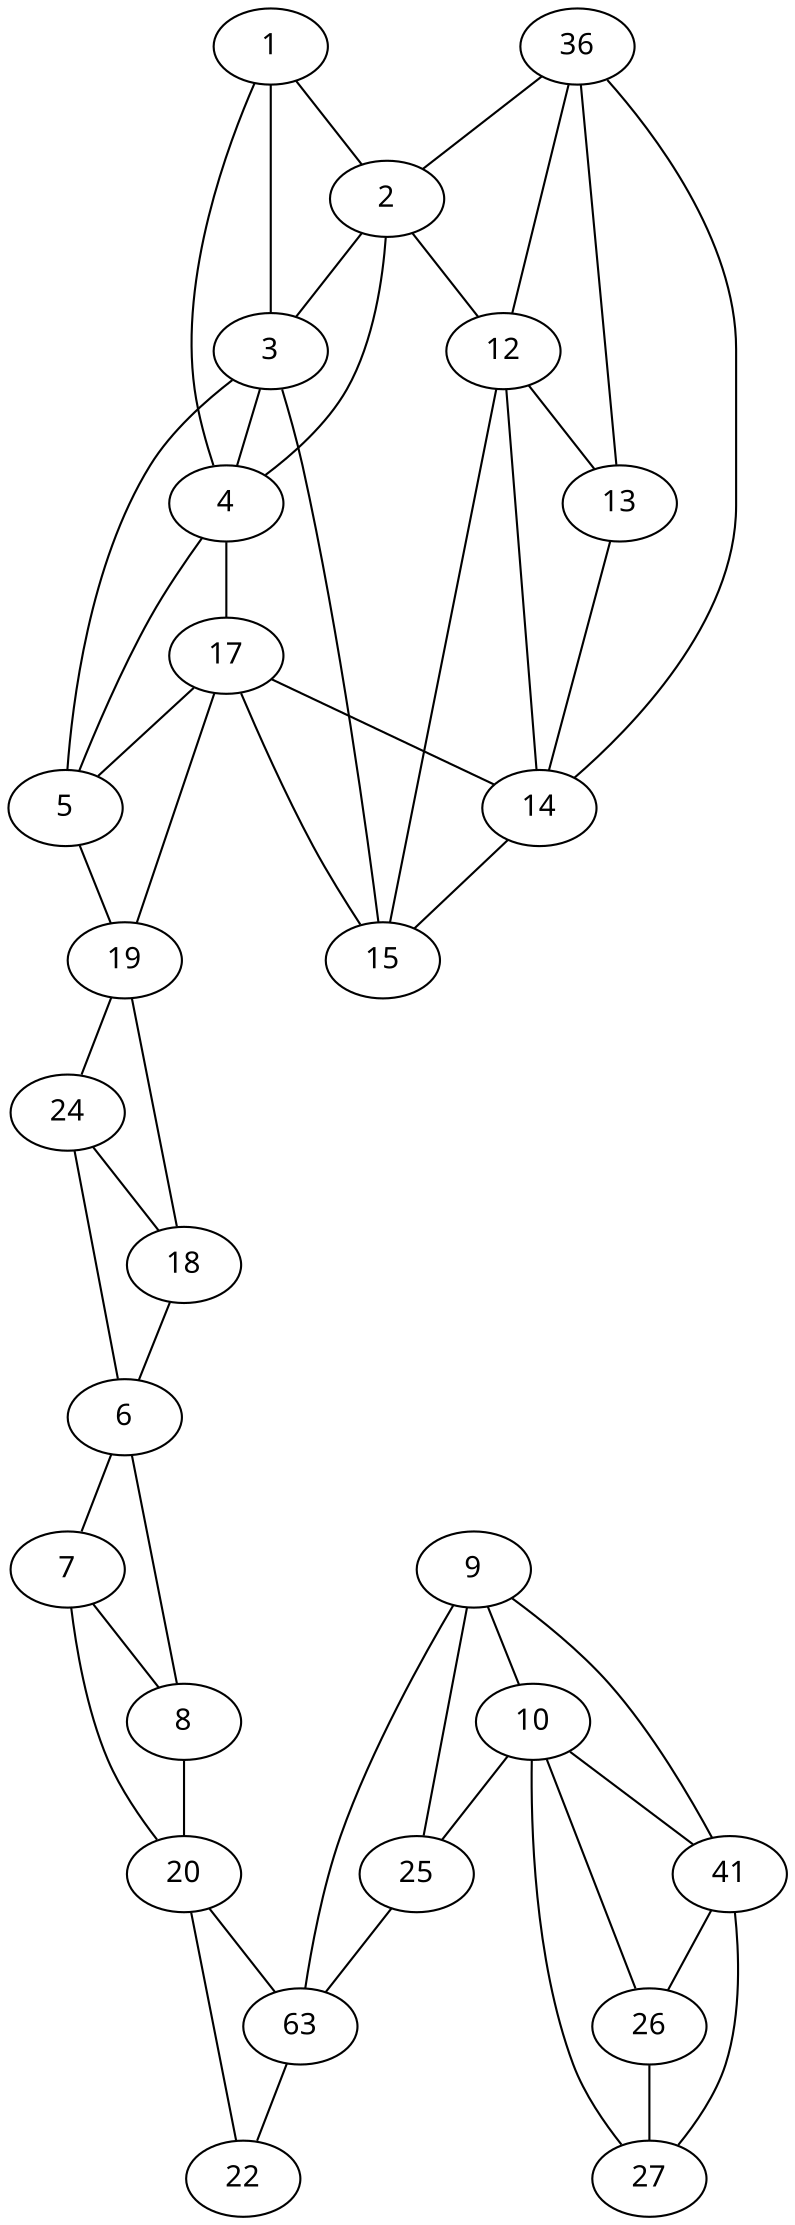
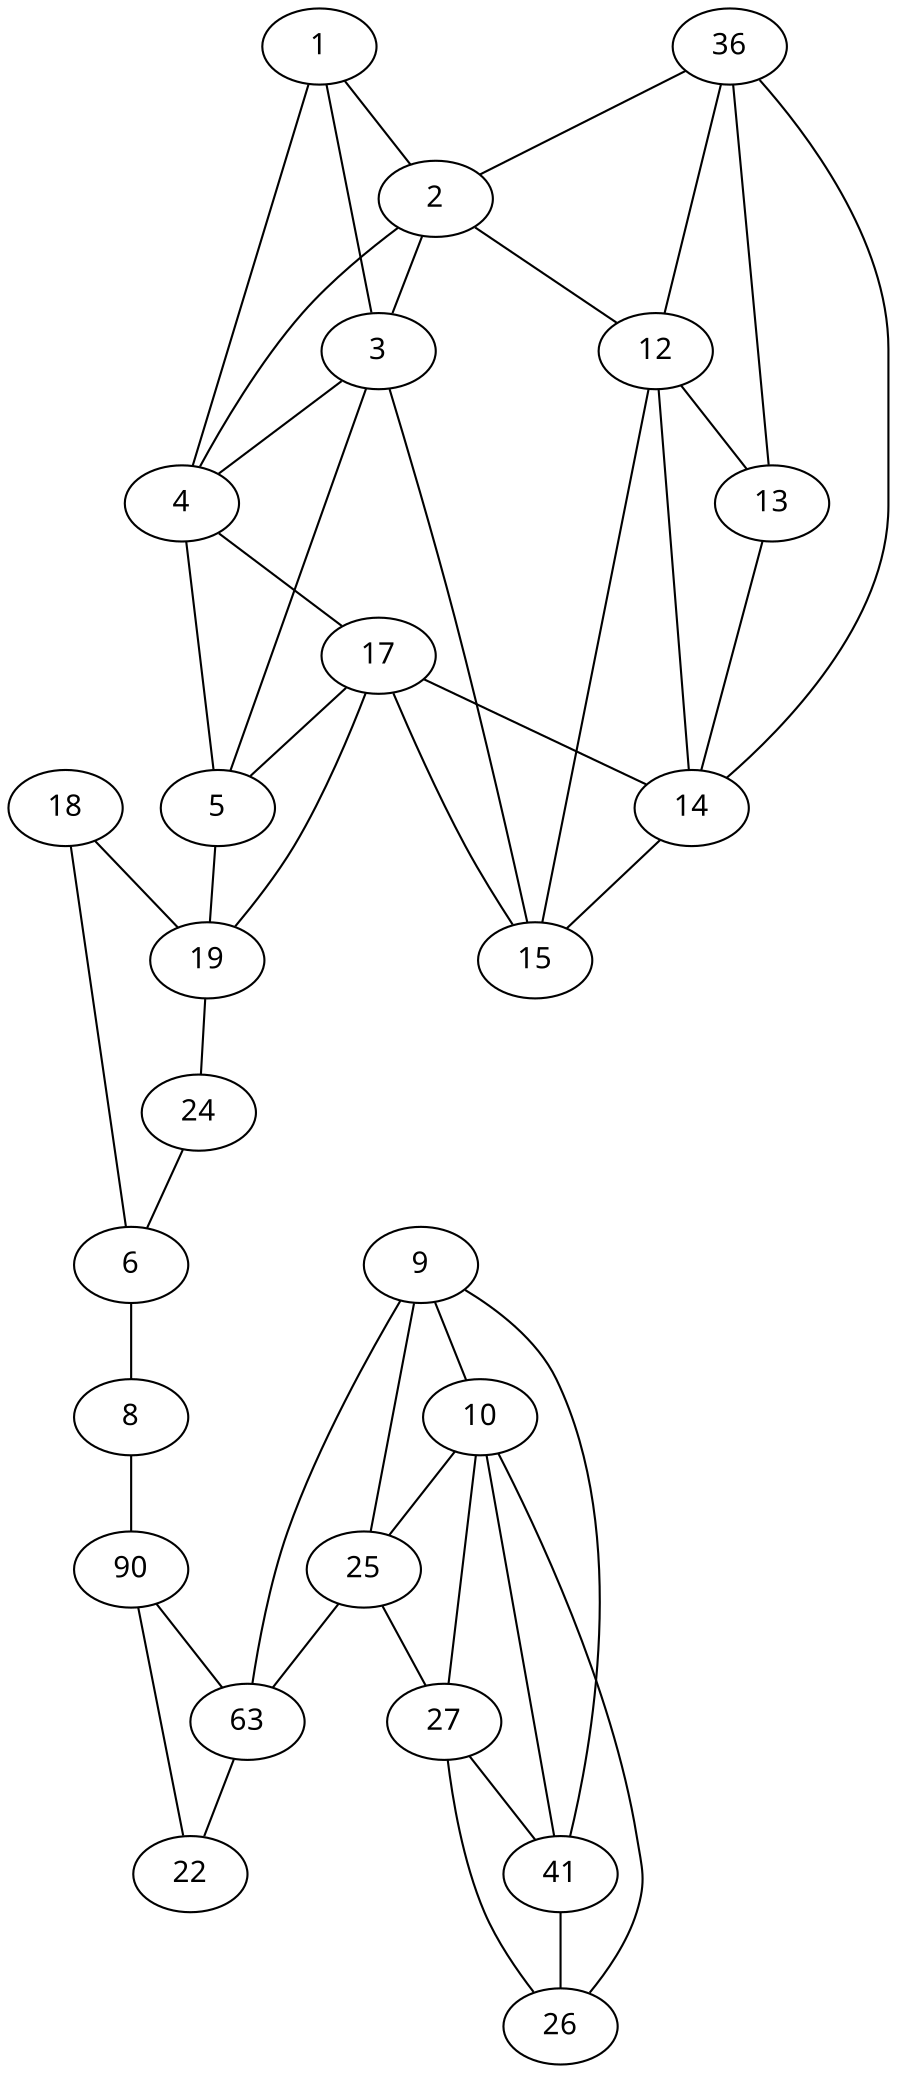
edge "24" -- "18": removed
node "7": removed
edge "25" -- "27": added
node "20": label "20" -> "90"
